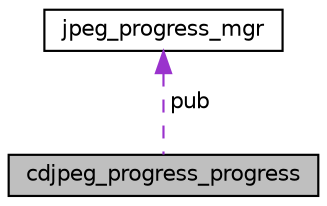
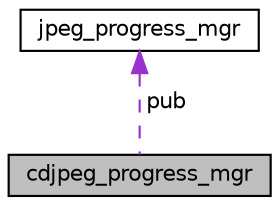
node "cdjpeg_progress_progress": label "cdjpeg_progress_progress" -> "cdjpeg_progress_mgr"
